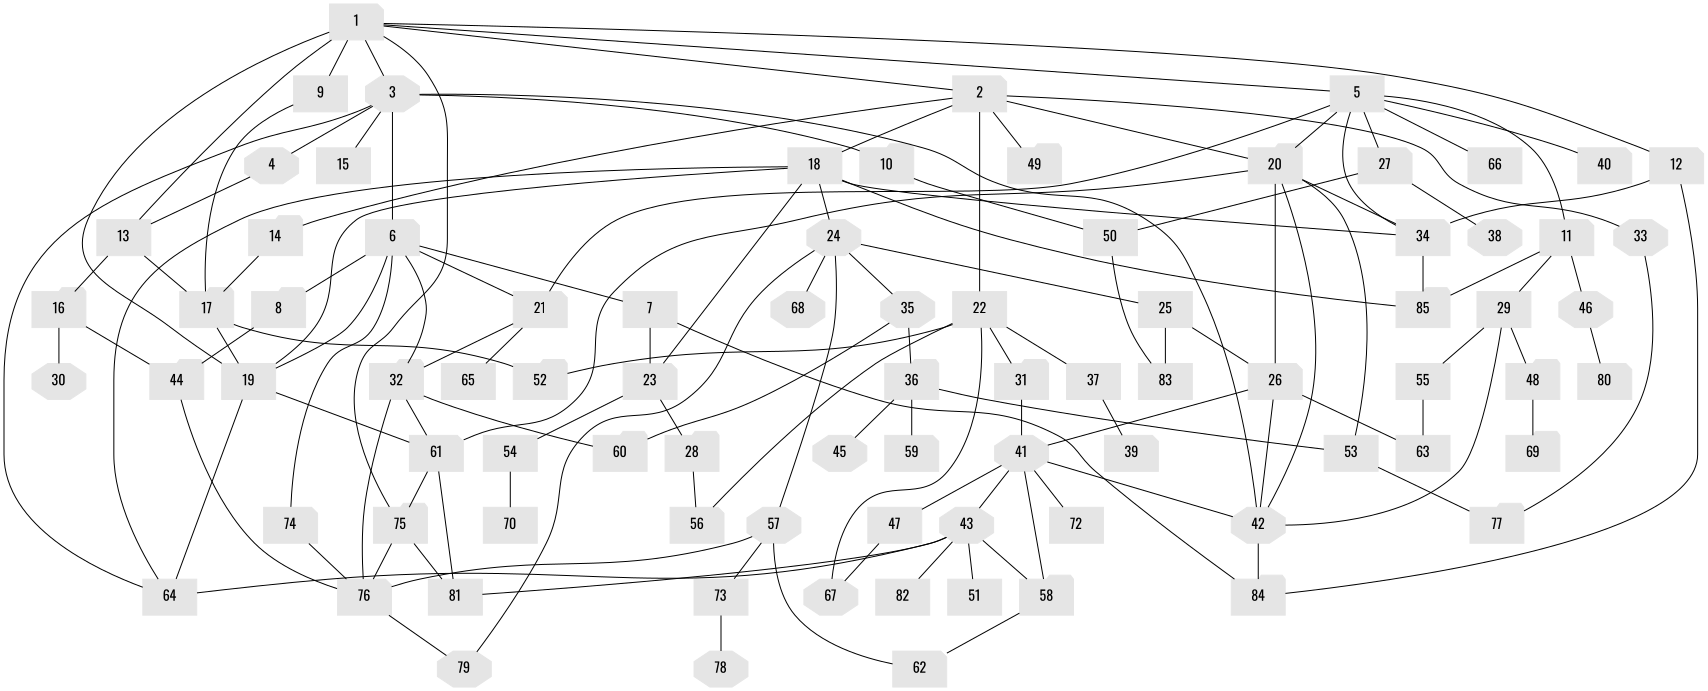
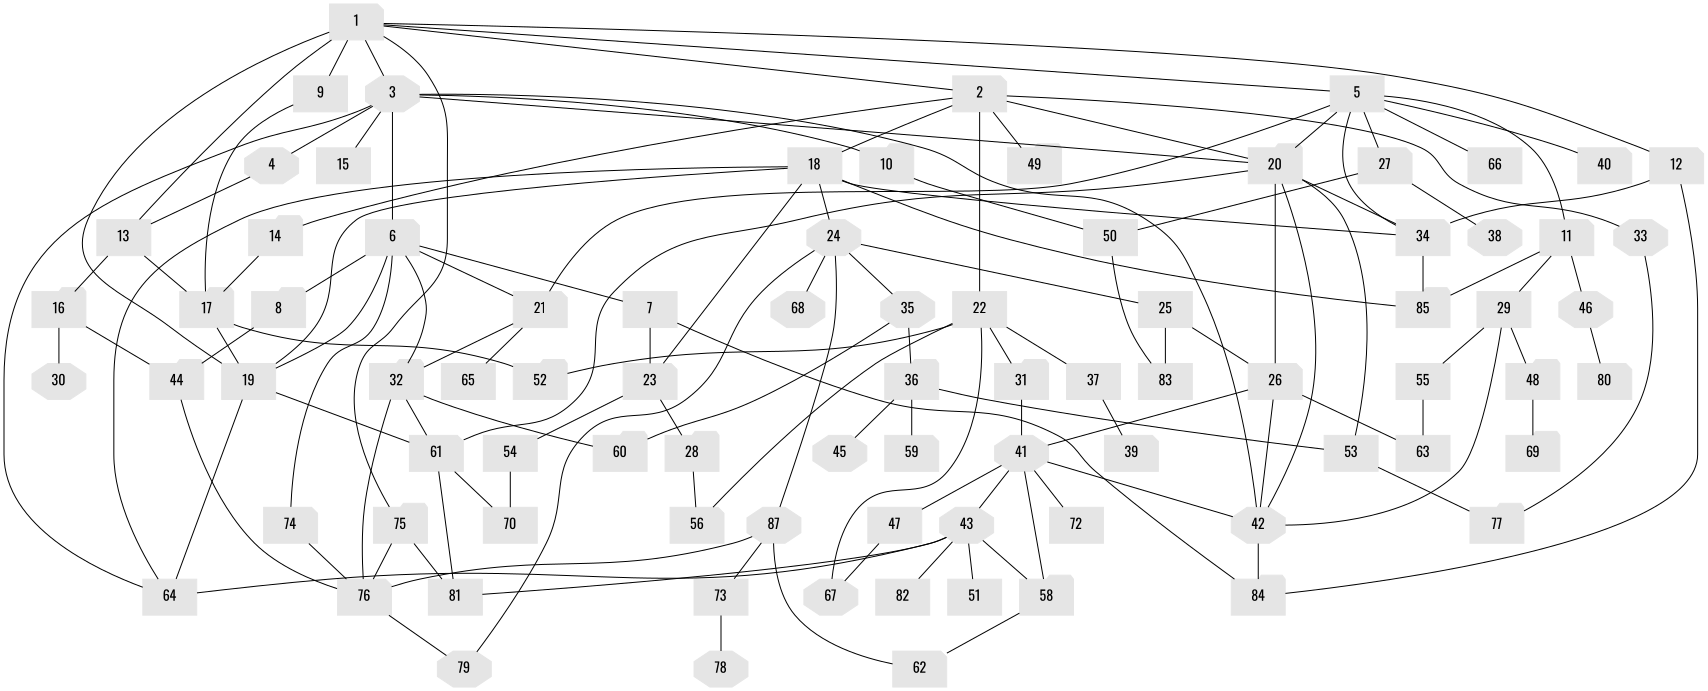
edge "3" -- "20": added
edge "61" -- "75": now "61" -- "70"
node "57": label "57" -> "87"
